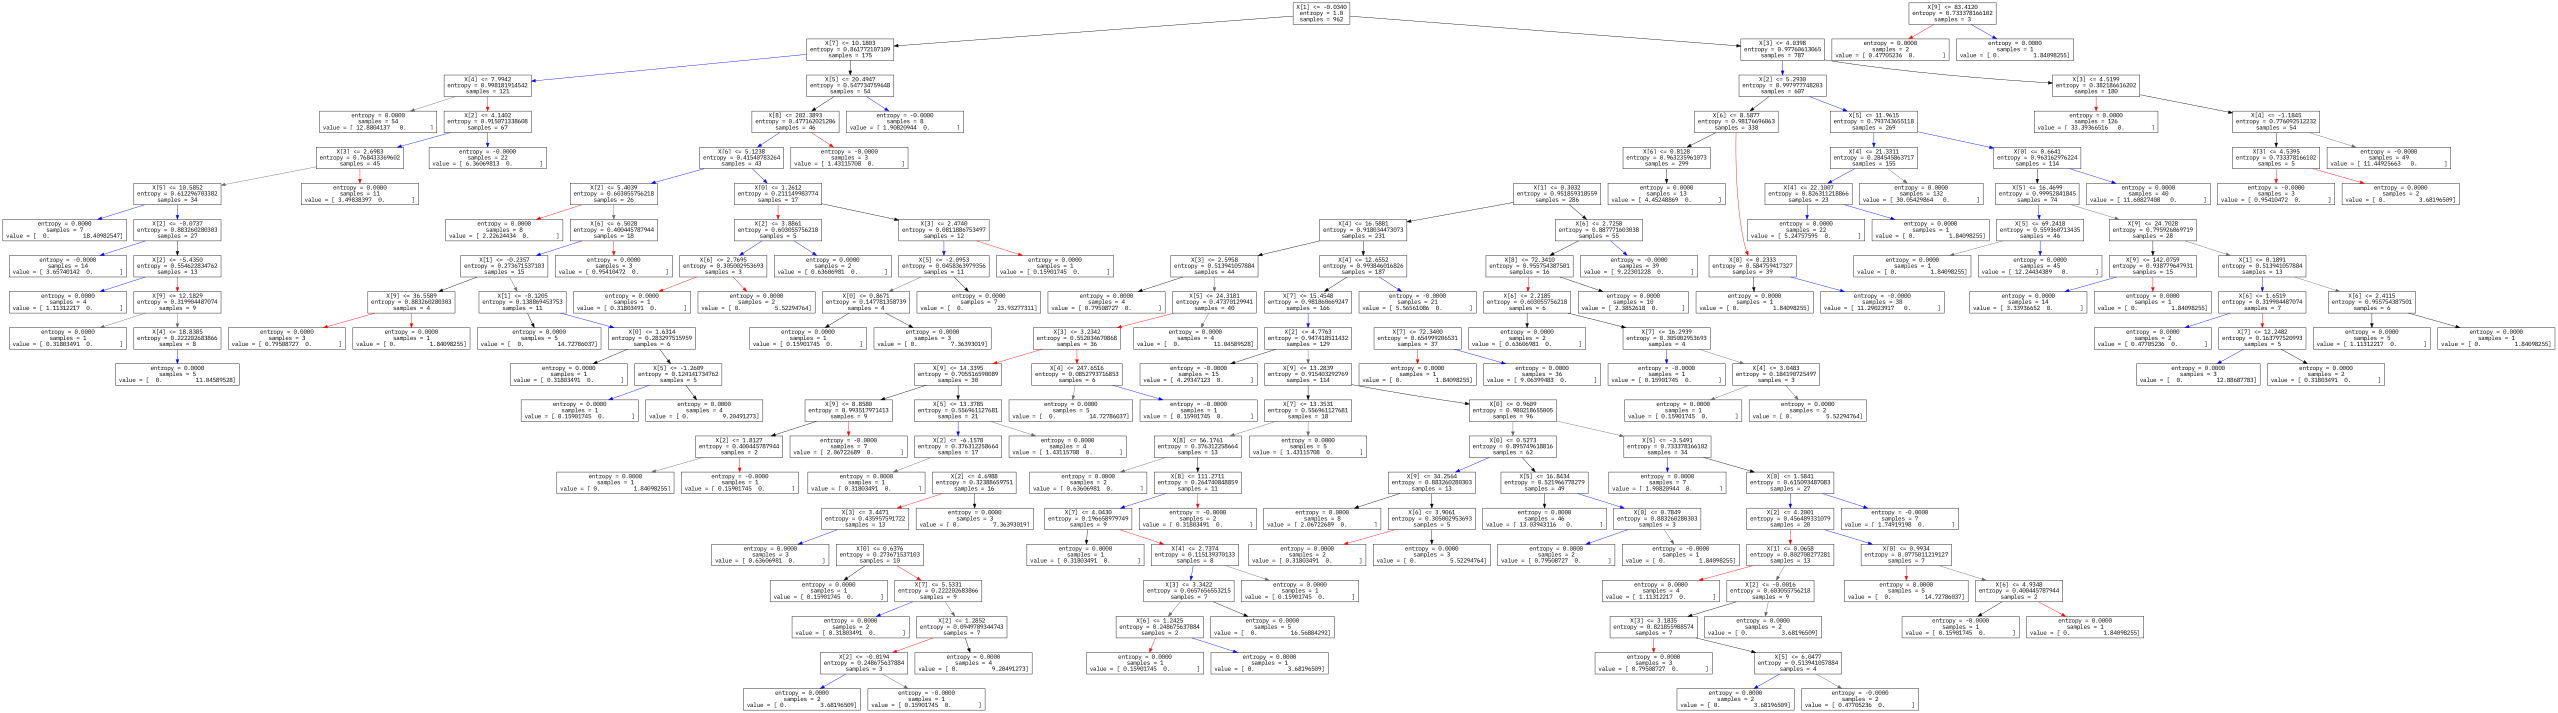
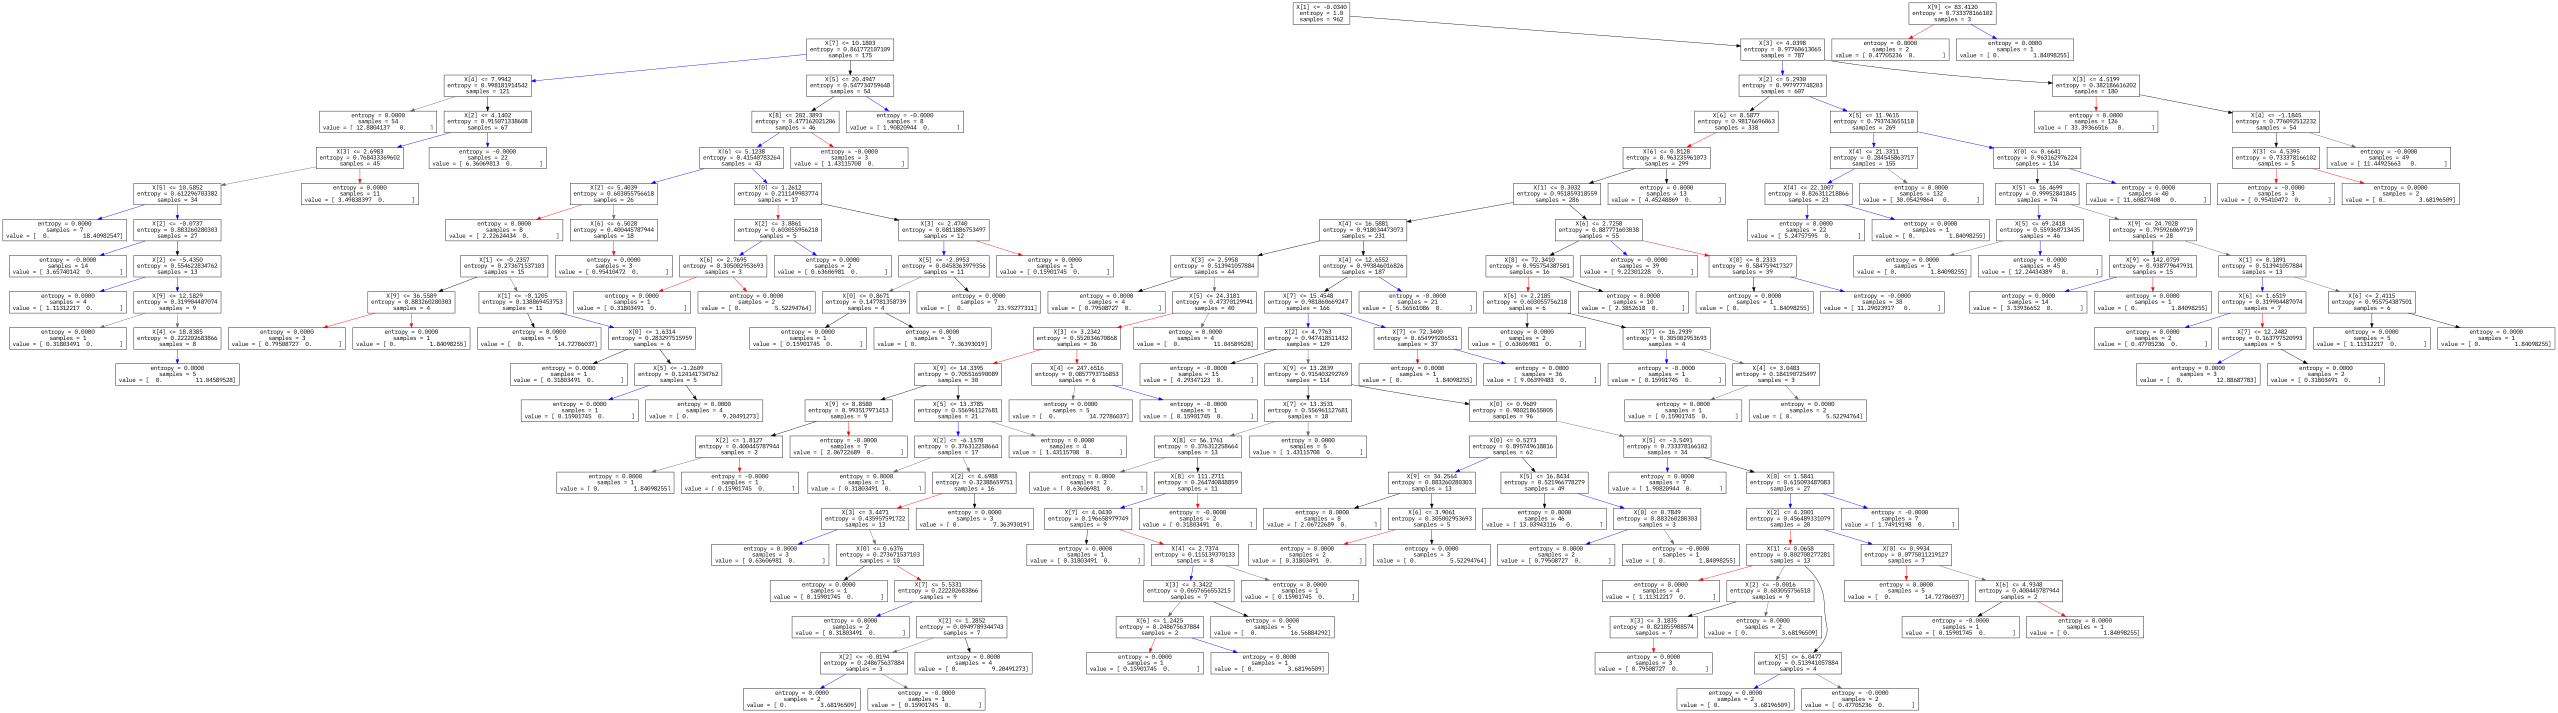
edge "X[1] <= -0.0340 entropy = 1.0 samples = 962" -> "X[7] <= 10.1803 entropy = 0.861772107109 samples = 175": removed
edge "X[4] <= 7.9942 entropy = 0.998181914542 samples = 121" -> "X[2] <= 4.1402 entropy = 0.915071338608 samples = 67": color red -> black
edge "X[6] <= 8.5877 entropy = 0.98176696063 samples = 338" -> "X[6] <= 0.8128 entropy = 0.963235961073 samples = 299": color black -> red
edge "X[6] <= 0.8128 entropy = 0.963235961073 samples = 299" -> "X[1] <= 0.3032 entropy = 0.951859318559 samples = 286": added
edge "X[6] <= 8.5877 entropy = 0.98176696063 samples = 338" -> "X[0] <= 0.2333 entropy = 0.584759417327 samples = 39": now "X[6] <= 2.7258 entropy = 0.887771603038 samples = 55" -> "X[0] <= 0.2333 entropy = 0.584759417327 samples = 39"
node "X[2] <= 5.4039 entropy = 0.603055756218 samples = 26": label "X[2] <= 5.4039 entropy = 0.603055756218 samples = 26" -> "X[2] <= 5.4039 entropy = 0.603055756618 samples = 26"
node "X[2] <= 3.8861 entropy = 0.603055756218 samples = 5": label "X[2] <= 3.8861 entropy = 0.603055756218 samples = 5" -> "X[2] <= 3.8861 entropy = 0.603055956218 samples = 5"
edge "X[6] <= 6.5028 entropy = 0.400445787944 samples = 18" -> "X[1] <= -0.2357 entropy = 0.273671537103 samples = 15": removed
edge "X[2] <= -5.4350 entropy = 0.554622834762 samples = 13" -> "X[9] <= 12.1829 entropy = 0.319904487074 samples = 9": color red -> blue
edge "X[7] <= 15.4548 entropy = 0.981860669247 samples = 166" -> "X[7] <= 72.3400 entropy = 0.654999206531 samples = 37": added
node "X[4] <= 247.6516 entropy = 0.0852793716853 samples = 6": label "X[4] <= 247.6516 entropy = 0.0852793716853 samples = 6" -> "X[4] <= 247.6516 entropy = 0.0857793716853 samples = 6"
edge "X[0] <= 0.9609 entropy = 0.980218655005 samples = 96" -> "X[0] <= 0.5273 entropy = 0.895749618816 samples = 62": removed
edge "X[2] <= -6.1578 entropy = 0.376312258664 samples = 17" -> "X[2] <= 4.6988 entropy = 0.32388659751 samples = 16": added
edge "X[3] <= 3.4471 entropy = 0.435957591722 samples = 13" -> "X[0] <= 0.6376 entropy = 0.273671537103 samples = 10": added
node "X[2] <= -0.0016 entropy = 0.603055756218 samples = 9": label "X[2] <= -0.0016 entropy = 0.603055756218 samples = 9" -> "X[2] <= -0.0016 entropy = 0.603055756518 samples = 9"
edge "X[7] <= 5.5331 entropy = 0.222202683866 samples = 9" -> "X[2] <= 1.2852 entropy = 0.0949789344743 samples = 7": removed
edge "X[2] <= 1.2852 entropy = 0.0949789344743 samples = 7" -> "X[2] <= -0.0194 entropy = 0.248675637884 samples = 3": color red -> gray40
edge "X[3] <= 3.1835 entropy = 0.821855988574 samples = 7" -> "X[5] <= 6.0477 entropy = 0.513941057884 samples = 4": now "X[1] <= 0.0658 entropy = 0.802708277281 samples = 13" -> "X[5] <= 6.0477 entropy = 0.513941057884 samples = 4"
